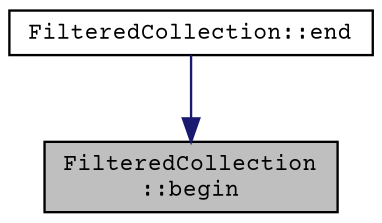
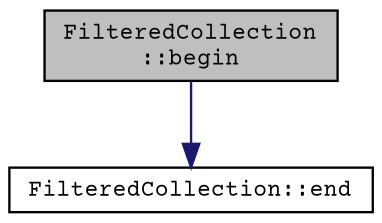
edge "FilteredCollection::end" -> "FilteredCollection ::begin": reversed
